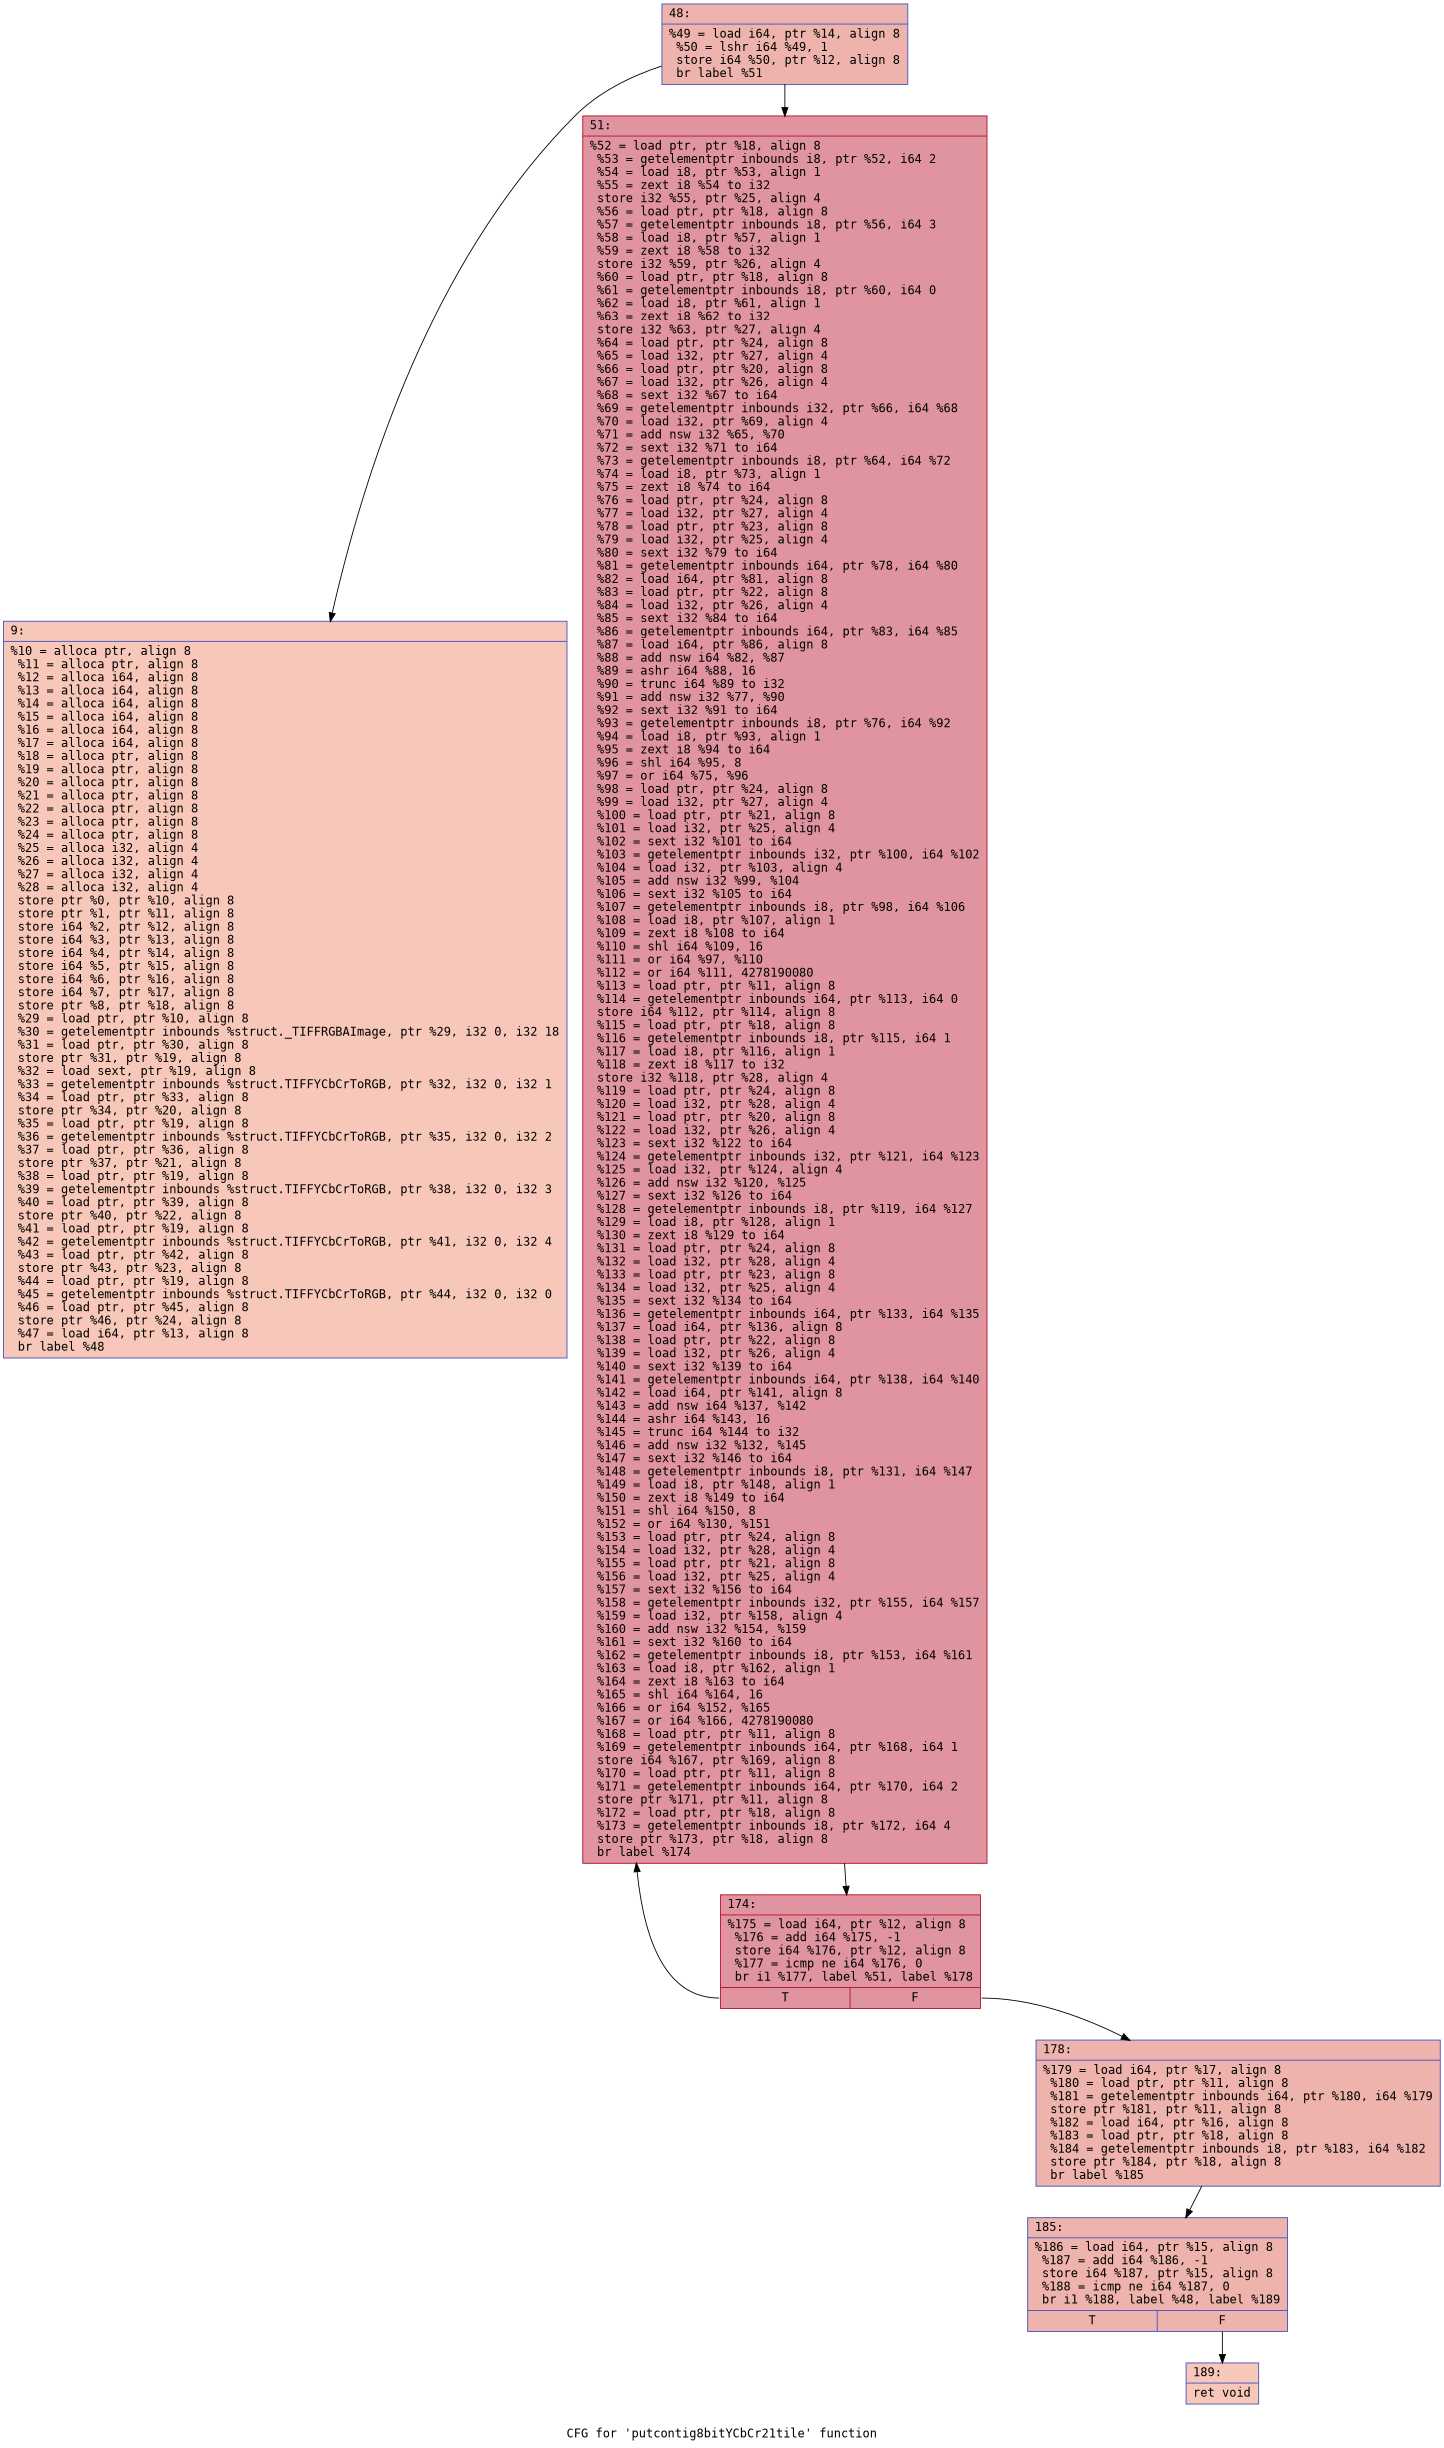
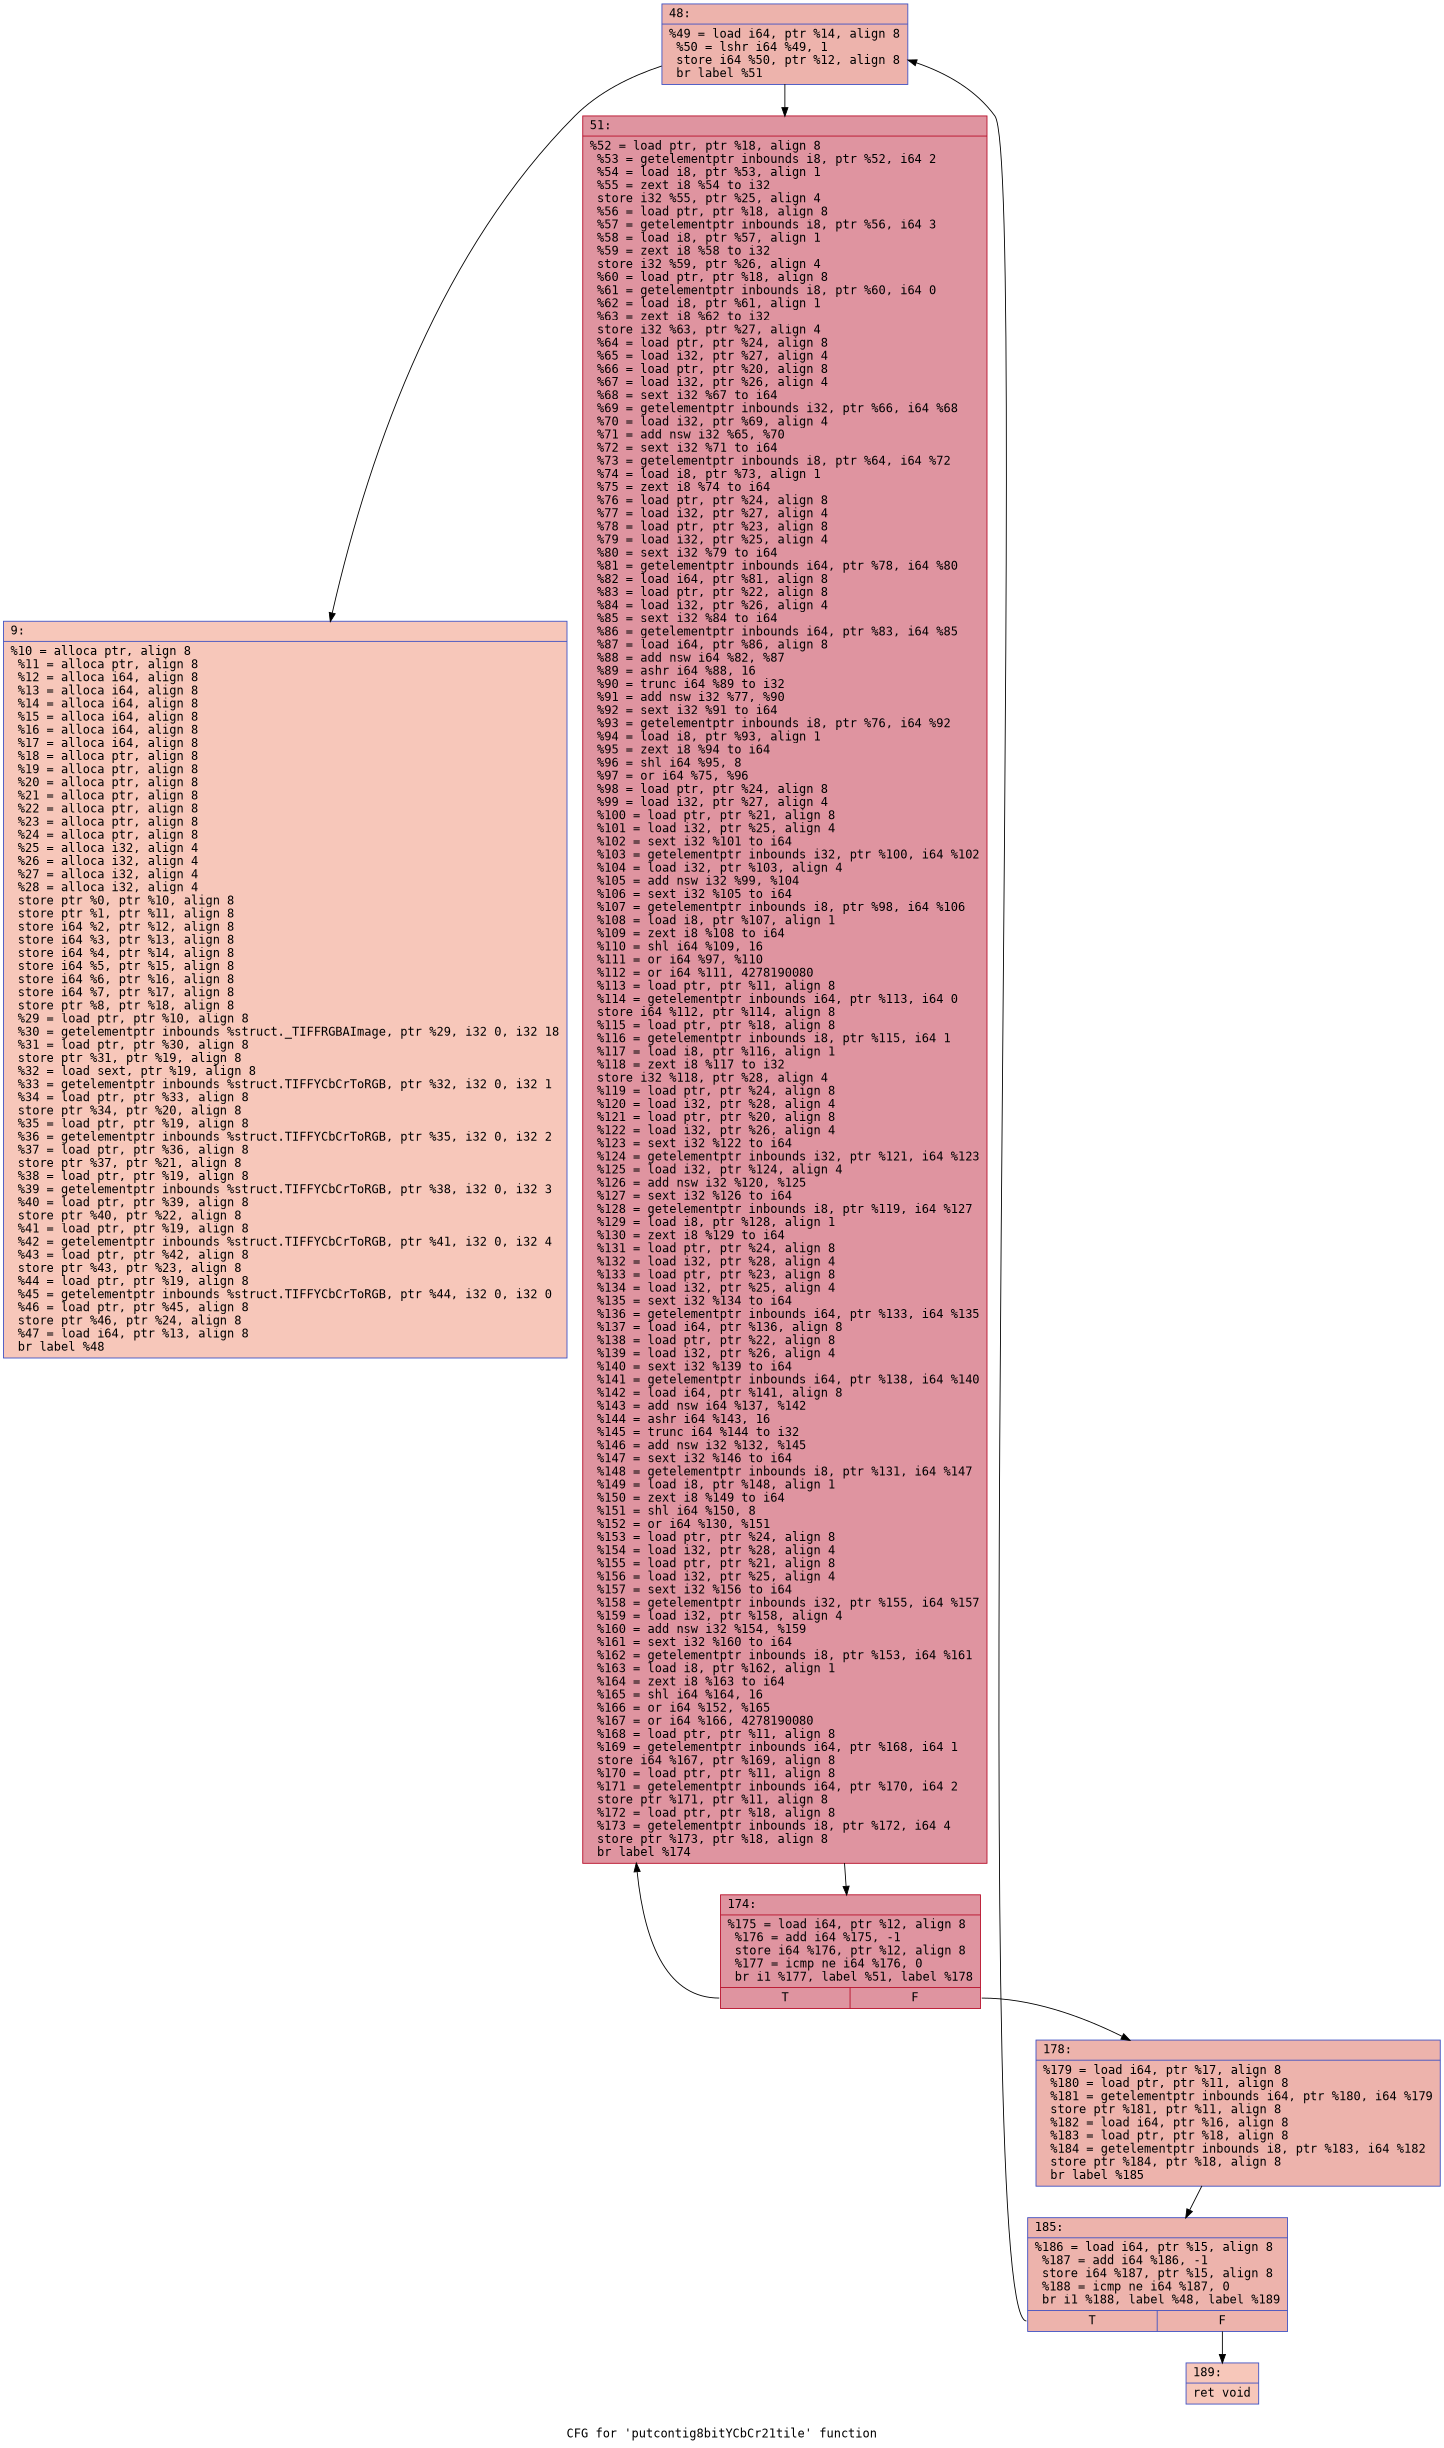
edge "185:" -> "48:": added
